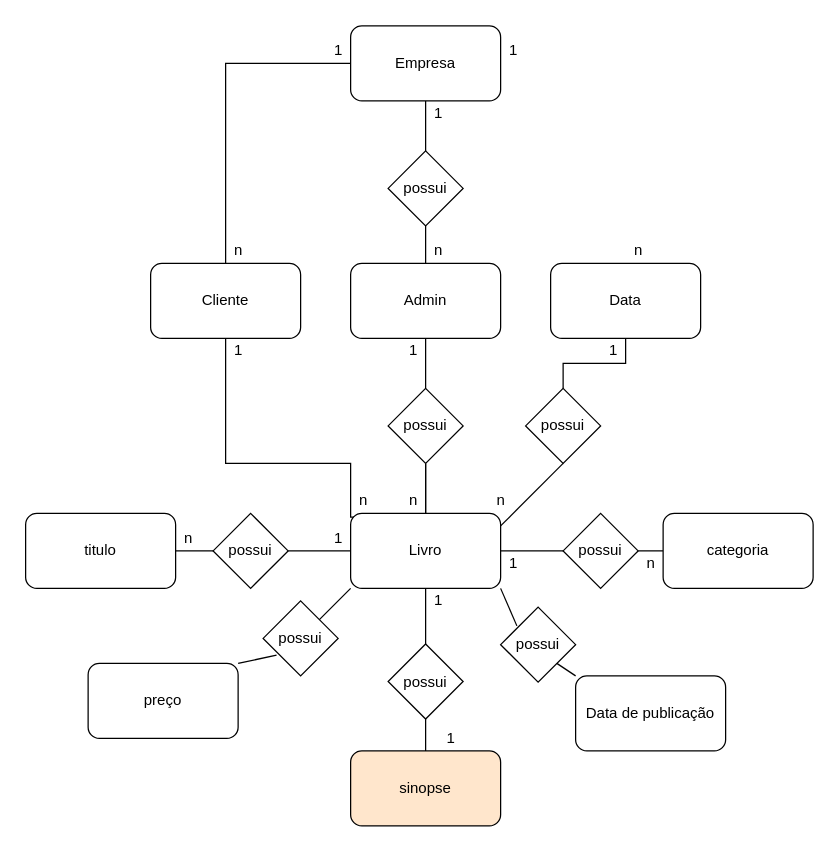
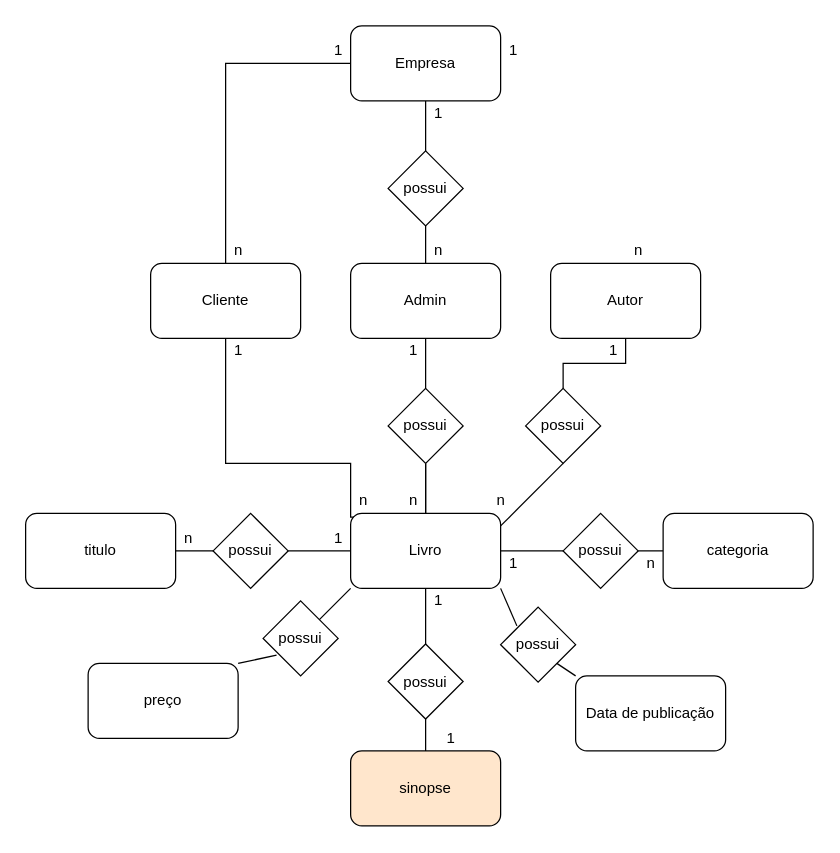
node "Data": label "Data" -> "Autor"
